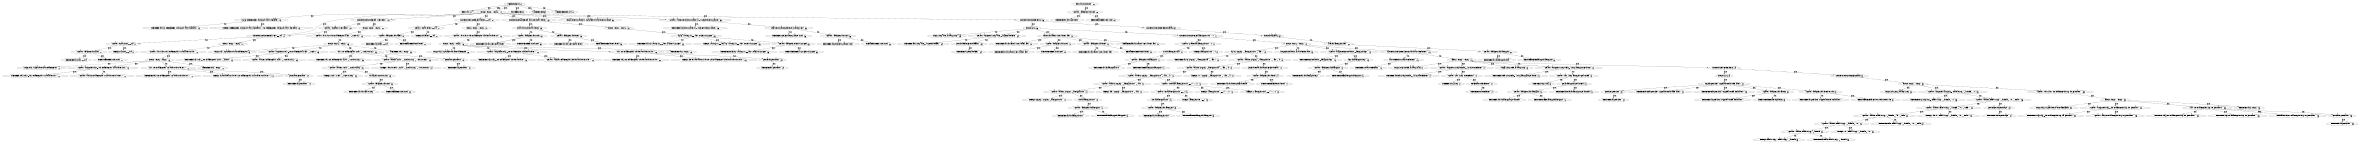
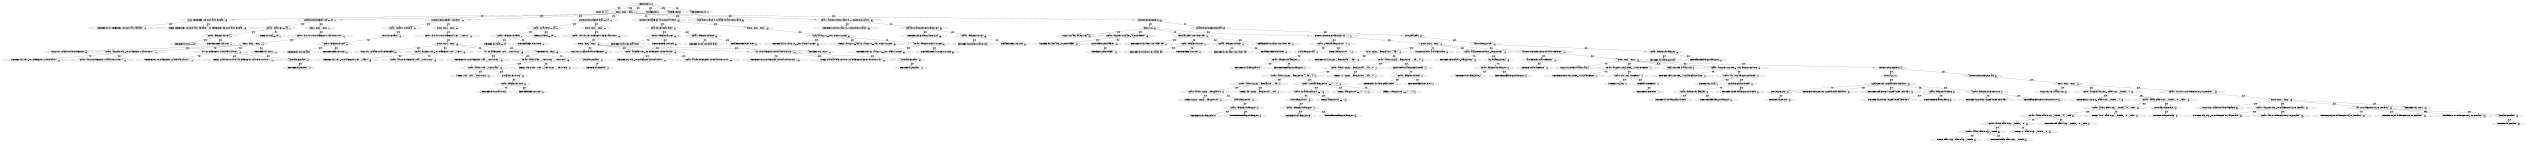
edge "(<operator>.logicalNot,!srcDir.exists())" -> "(CONTROL_STRUCTURE,IF,if (srcDir == null))": now "(<operator>.logicalNot,!srcDir.exists())" -> "(exists,this.srcDir.exists())"
